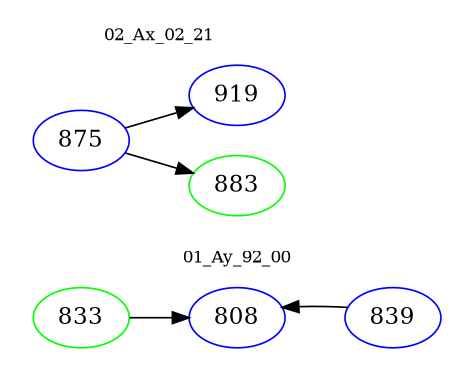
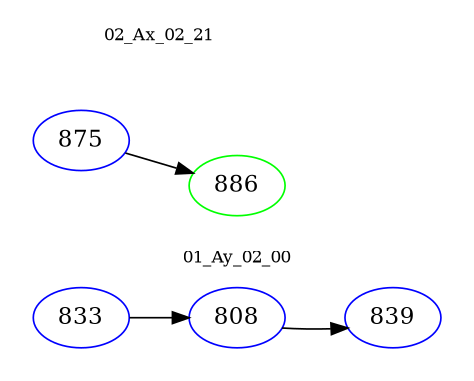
node "919": removed
node "883": label "883" -> "886"
cluster "01_Ay_92_00": label "01_Ay_92_00" -> "01_Ay_02_00"
edge "839" -> "808": reversed
node "833": color green -> blue
